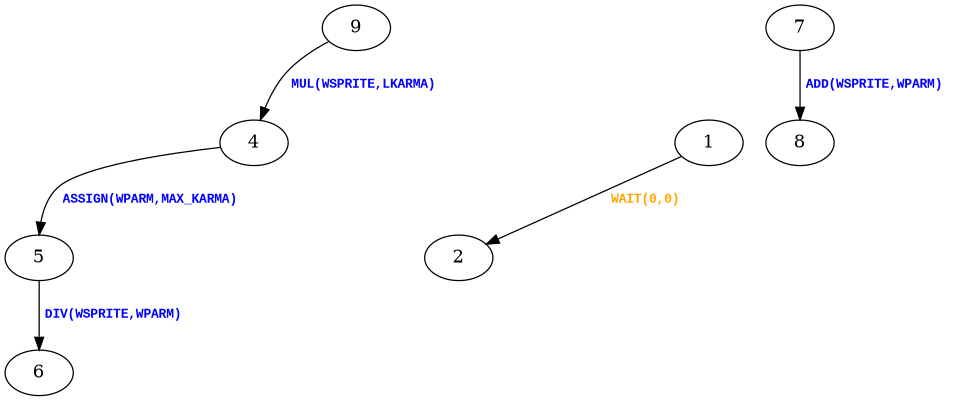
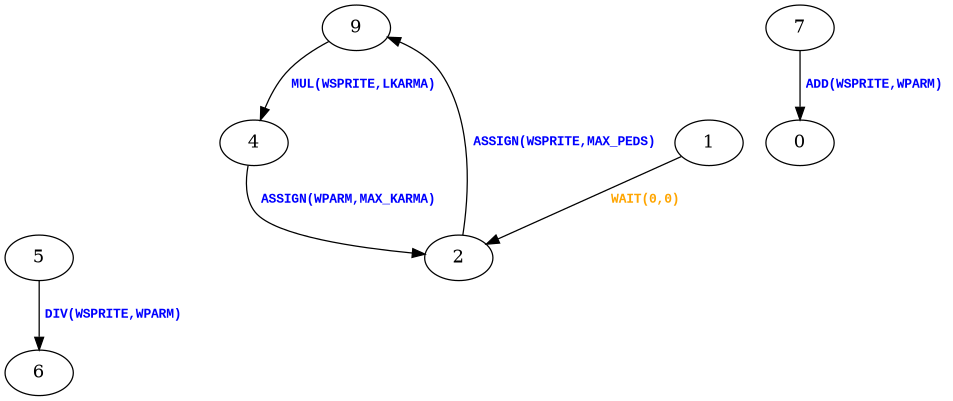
edge "2" -> "9": added, label "ASSIGN(WSPRITE,MAX_PEDS)"
node "8": label "8" -> "0"
edge "4" -> "5": now "4" -> "2"
